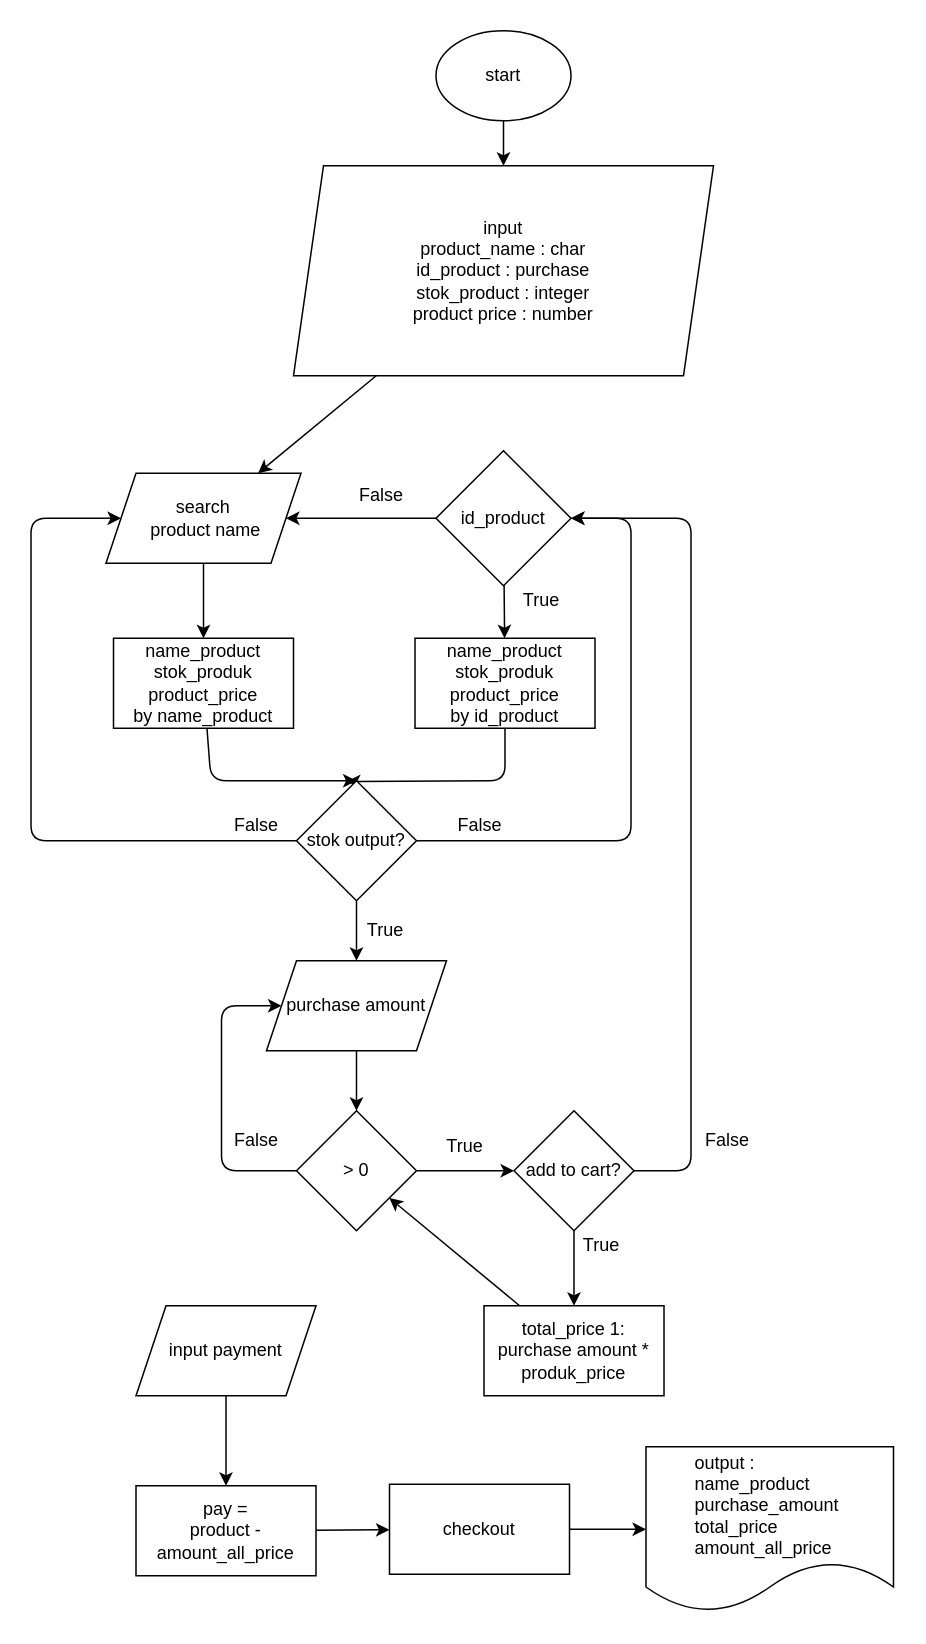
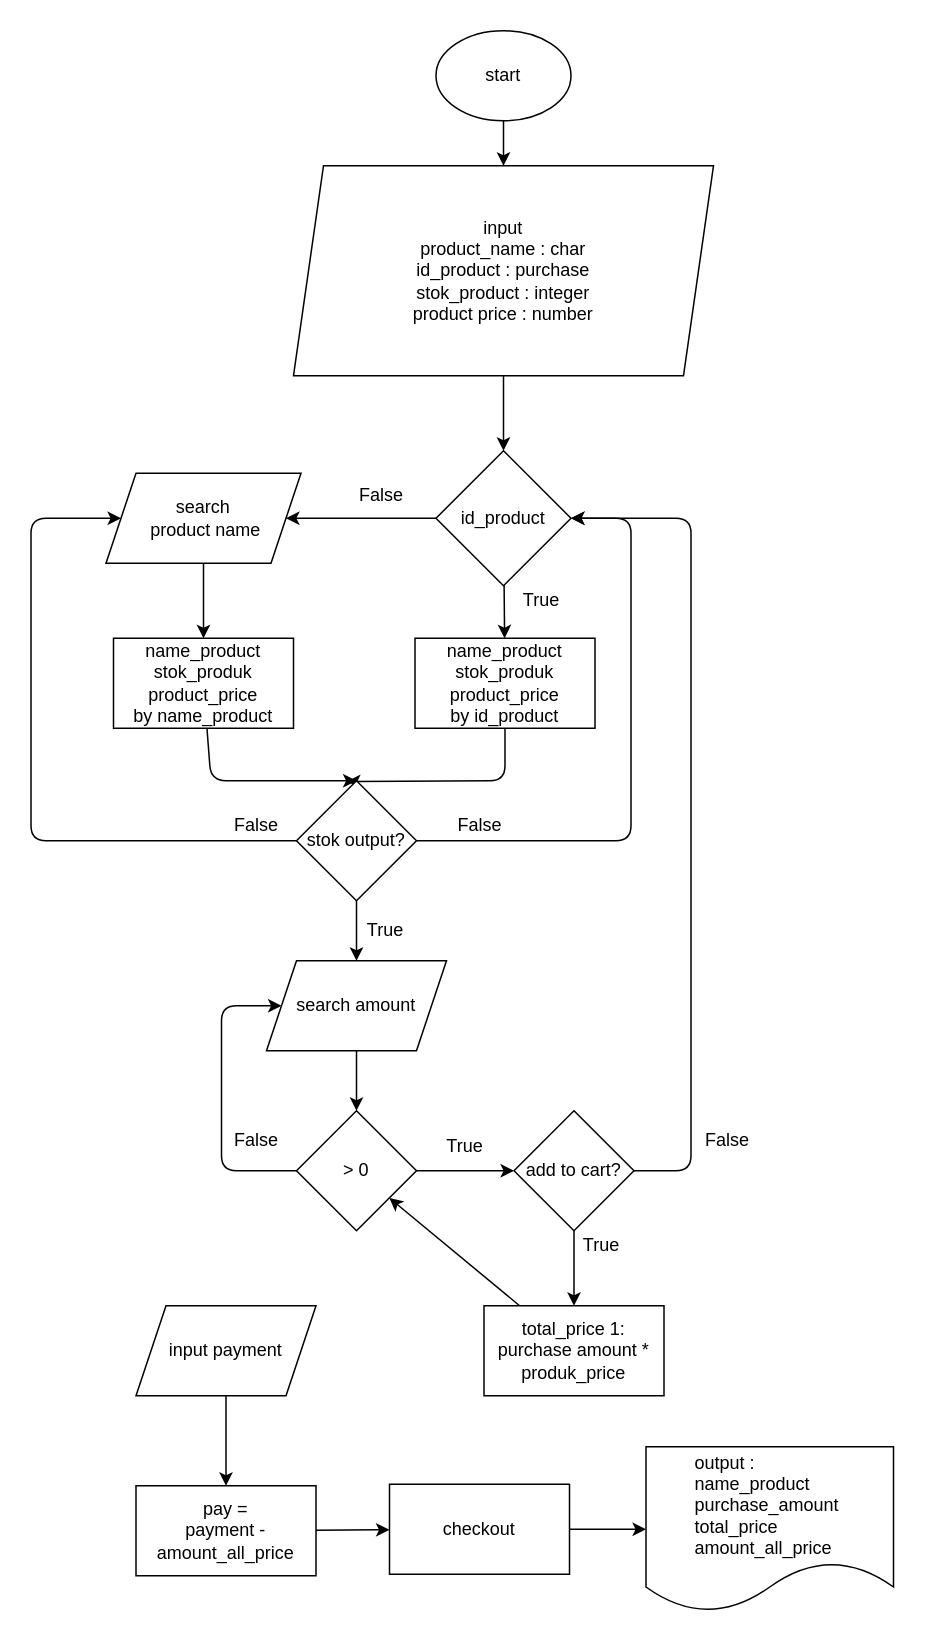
edge "input product_name : char id_product : purchase stok_product : integer product price : number" -> "search product name": now "input product_name : char id_product : purchase stok_product : integer product price : number" -> "id_product"
node "purchase amount": label "purchase amount" -> "search amount"
node "pay = product - amount_all_price": label "pay = product - amount_all_price" -> "pay = payment - amount_all_price"
